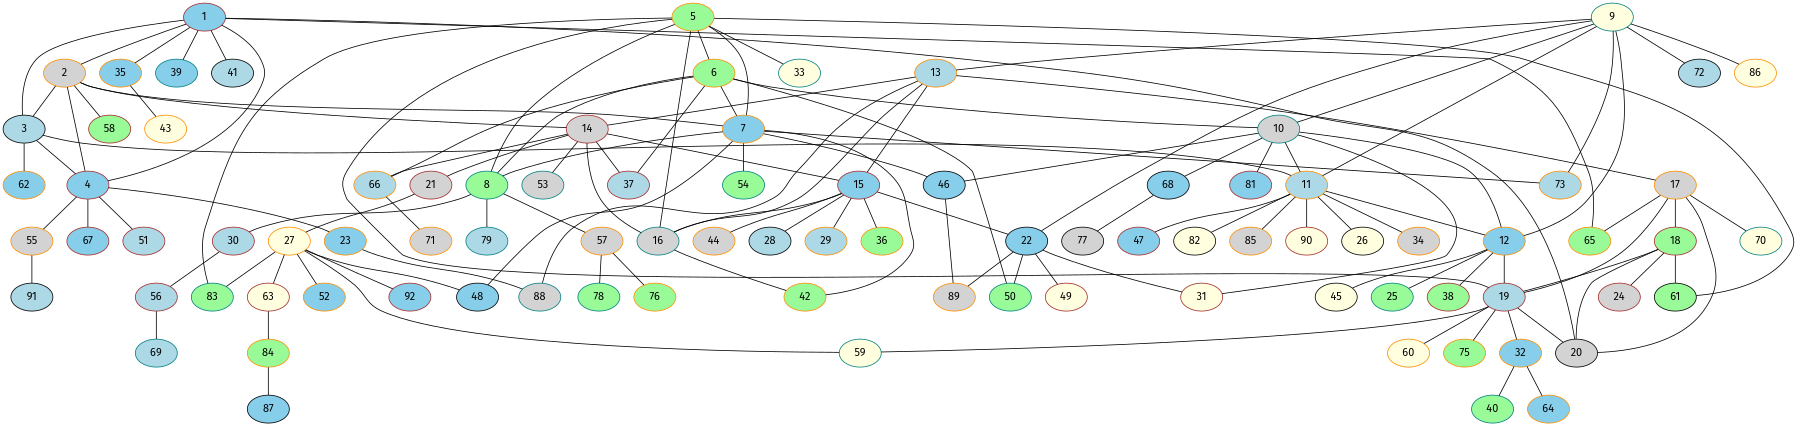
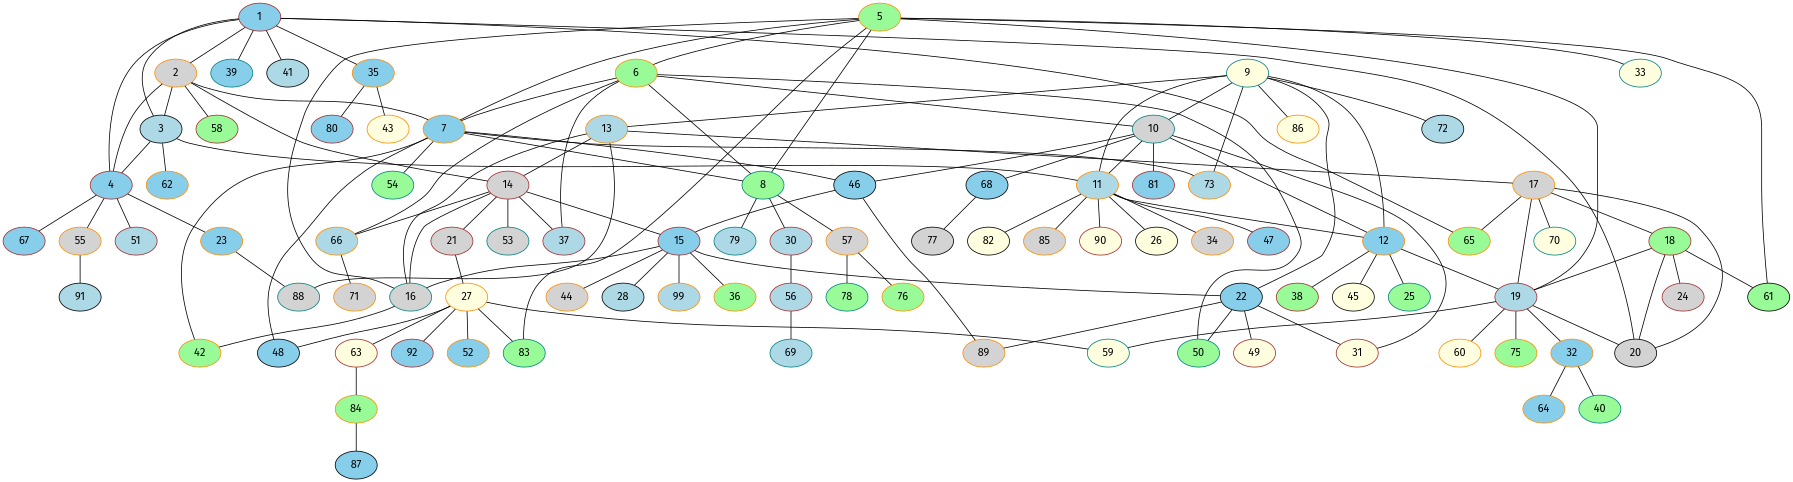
edge "13" -- "15": now "46" -- "15"
node "80": added
node "29": label "29" -> "99"
